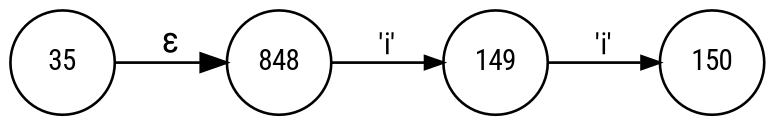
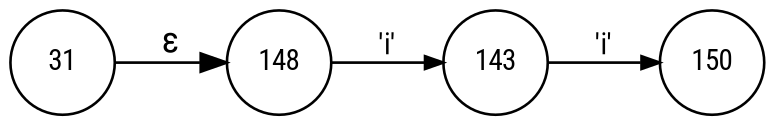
node "35": label "35" -> "31"
node "848": label "848" -> "148"
node "149": label "149" -> "143"
